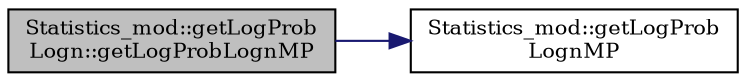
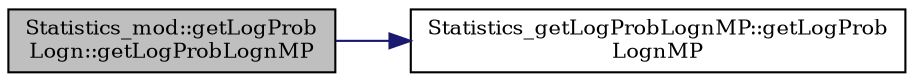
node "Statistics_mod::getLogProb LognMP": label "Statistics_mod::getLogProb LognMP" -> "Statistics_getLogProbLognMP::getLogProb LognMP"
